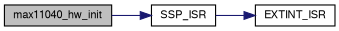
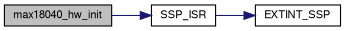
node "max11040_hw_init": label "max11040_hw_init" -> "max18040_hw_init"
node "EXTINT_ISR": label "EXTINT_ISR" -> "EXTINT_SSP"
